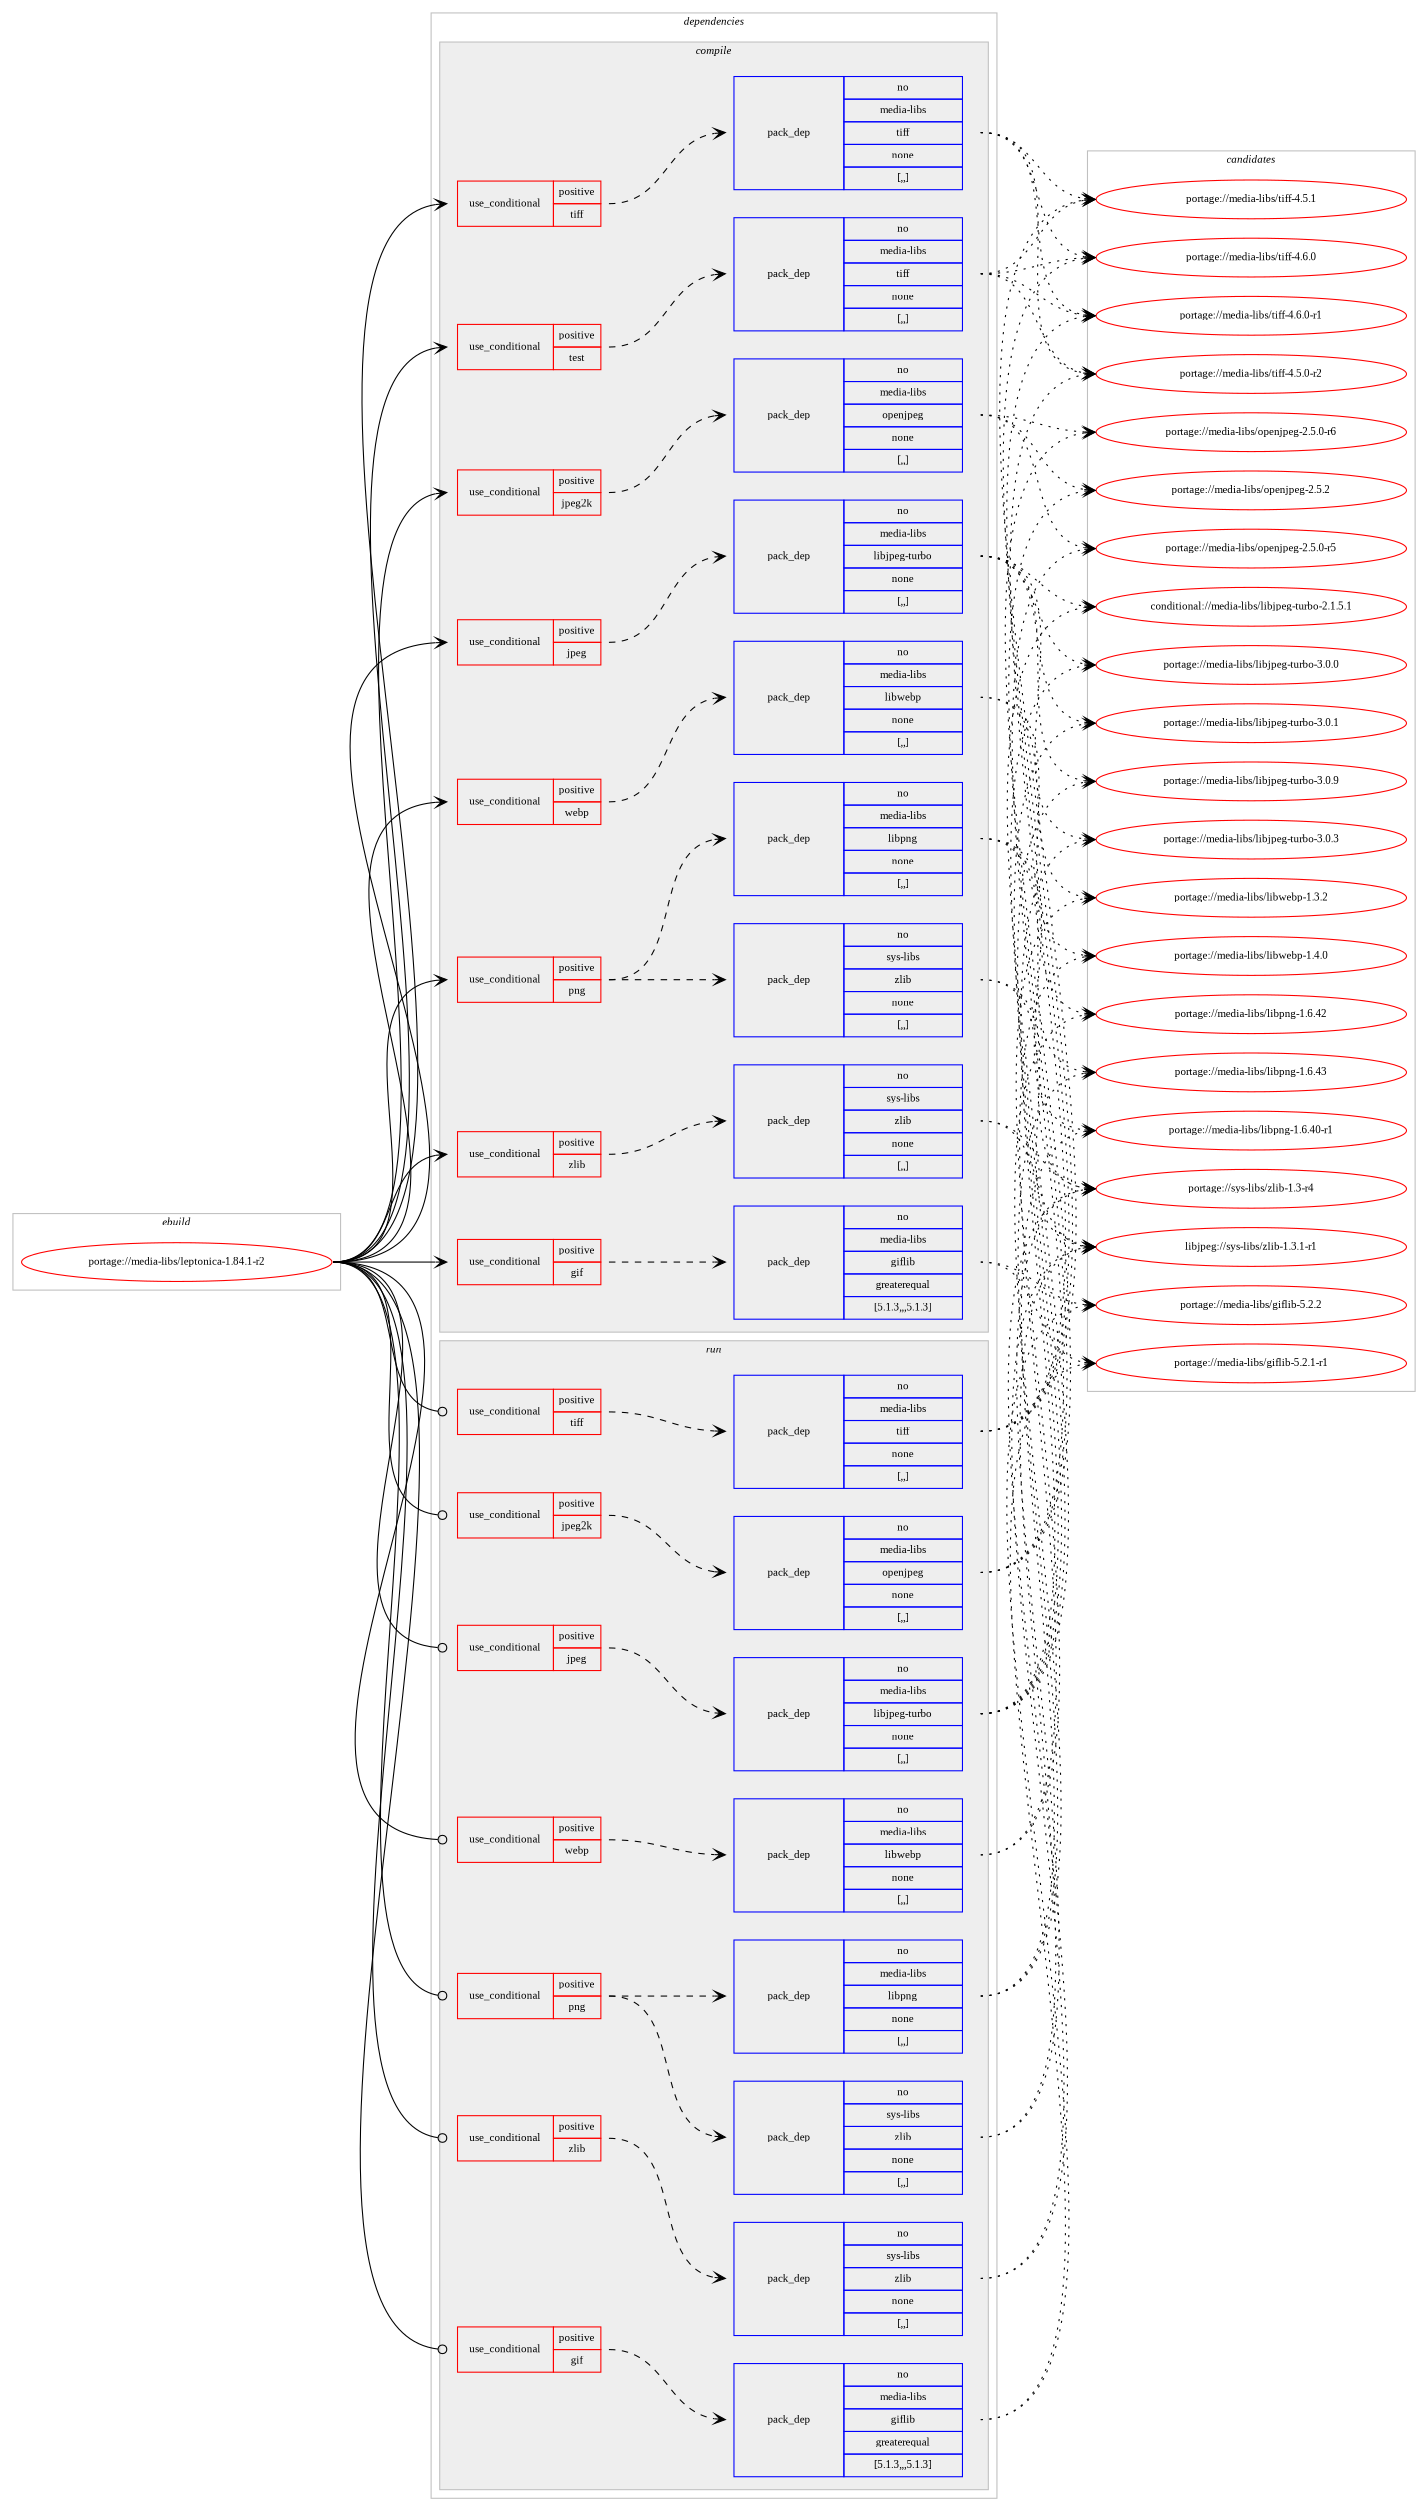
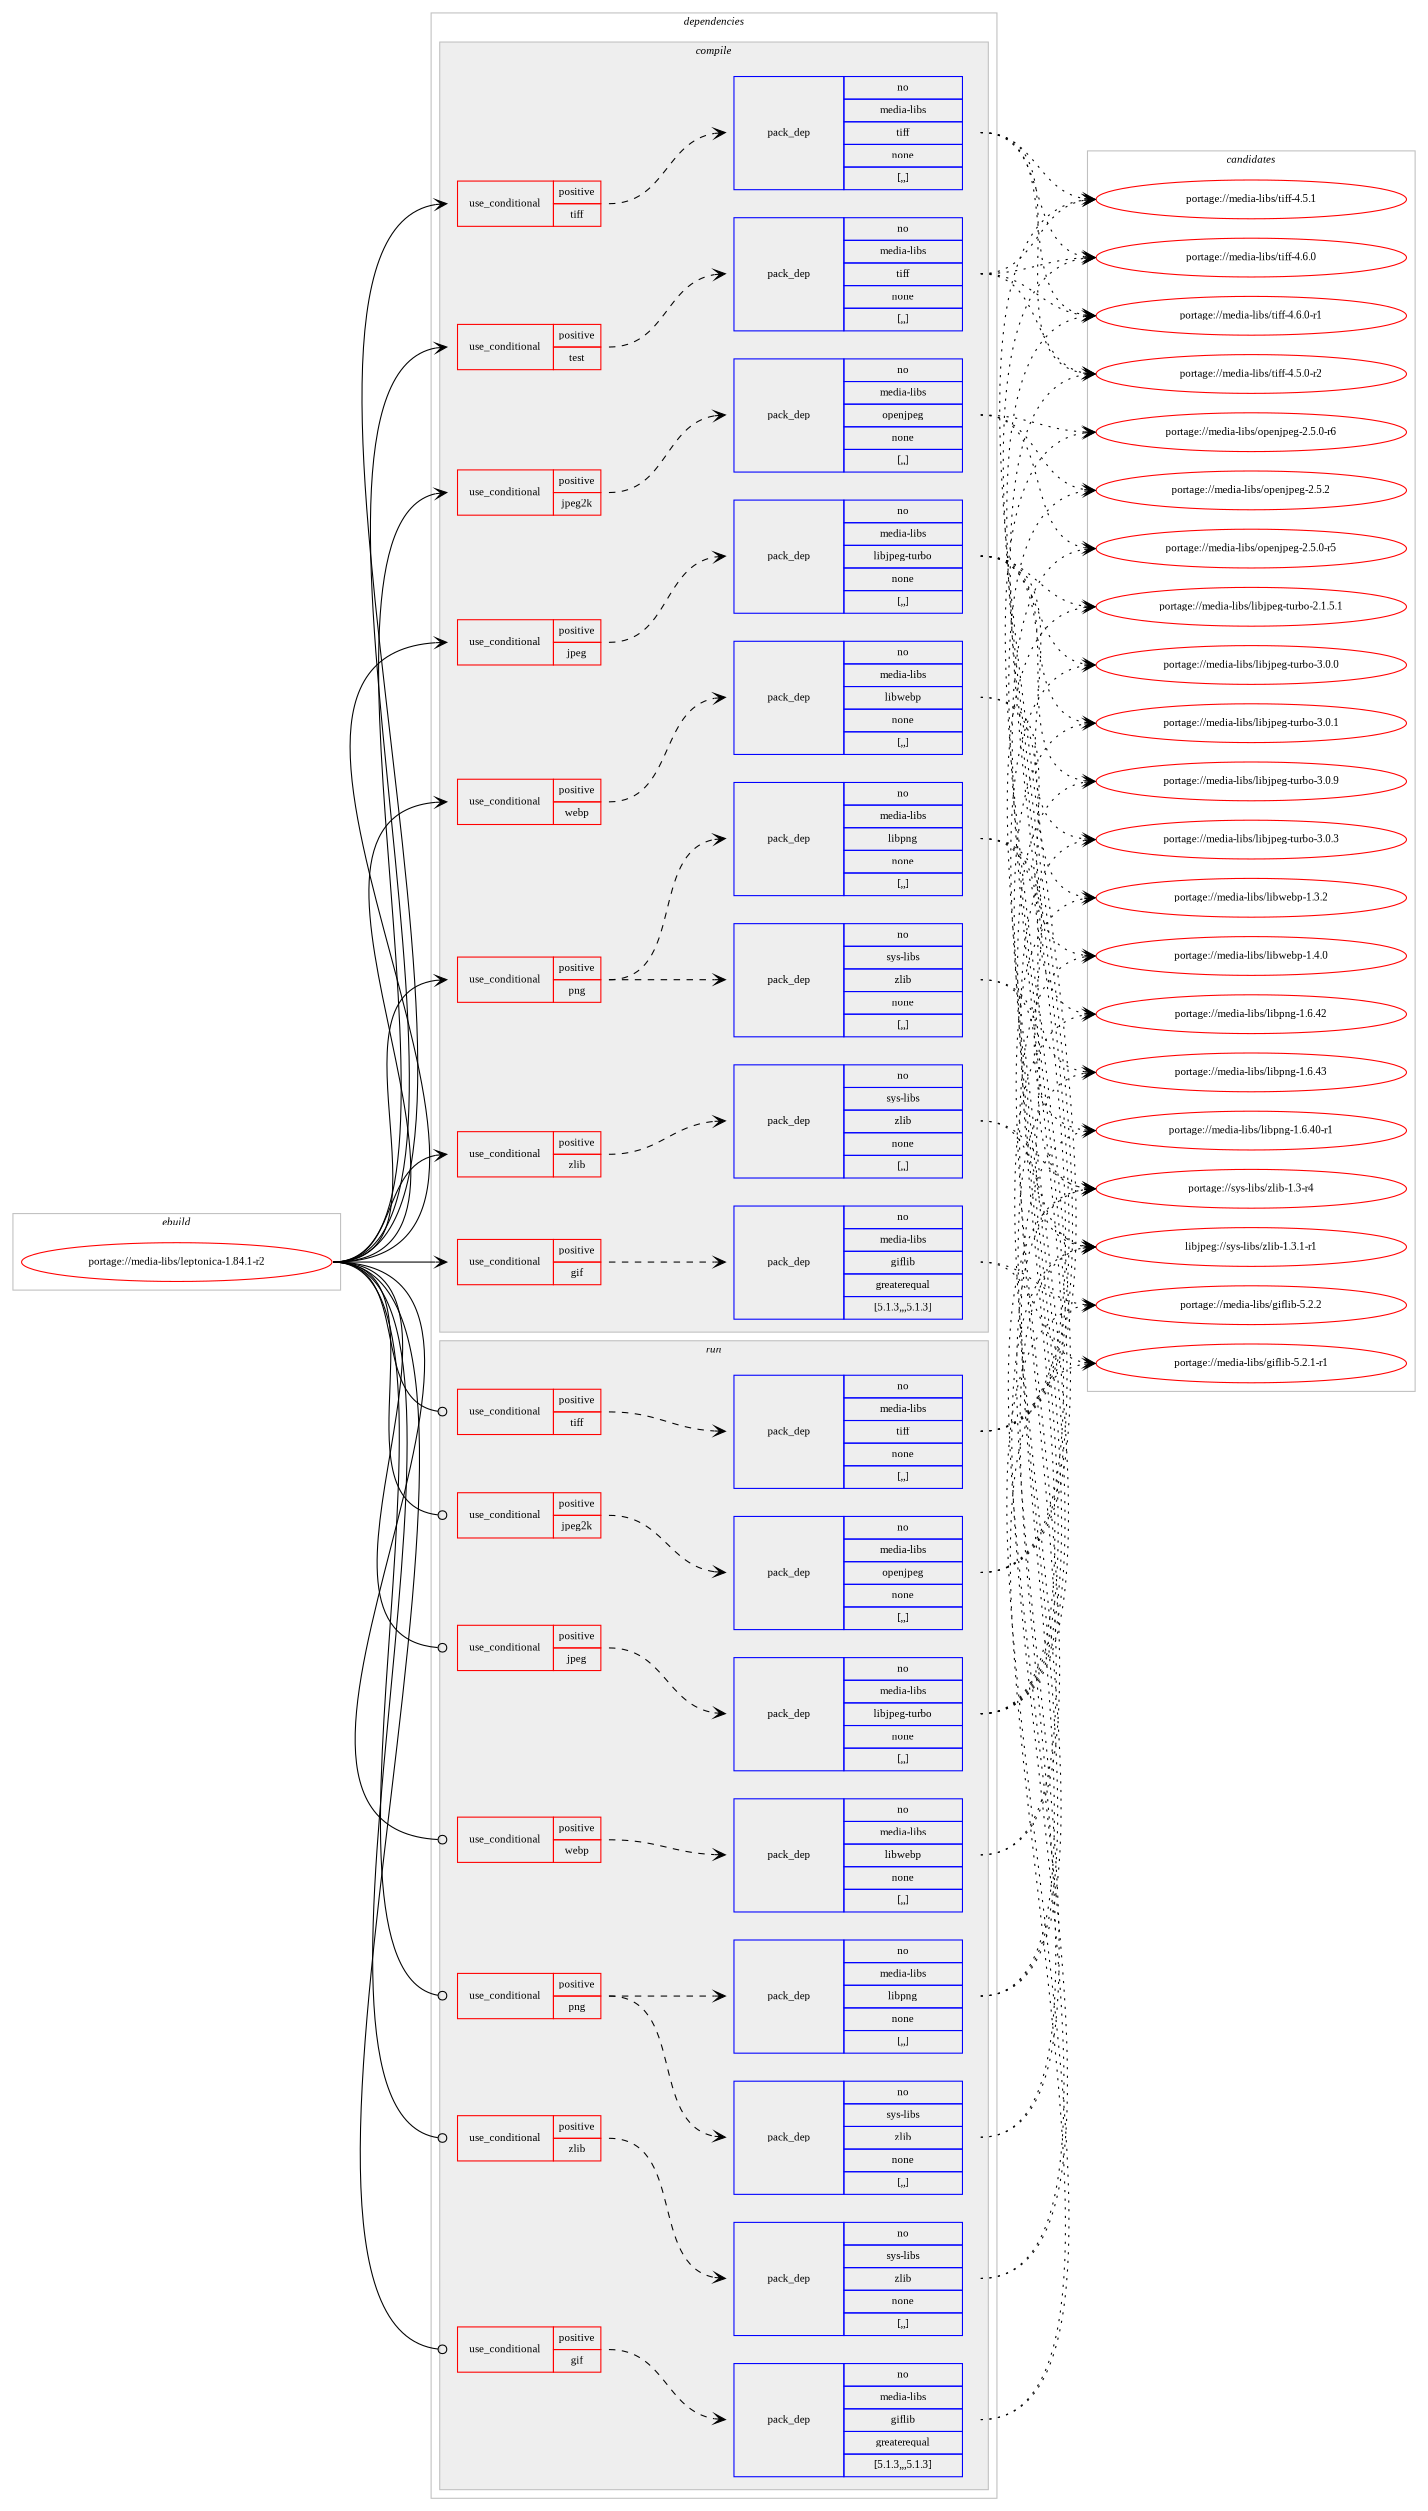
node "conditional://media-libs/libjpeg-turbo-2.1.5.1": label "conditional://media-libs/libjpeg-turbo-2.1.5.1" -> "portage://media-libs/libjpeg-turbo-2.1.5.1"
